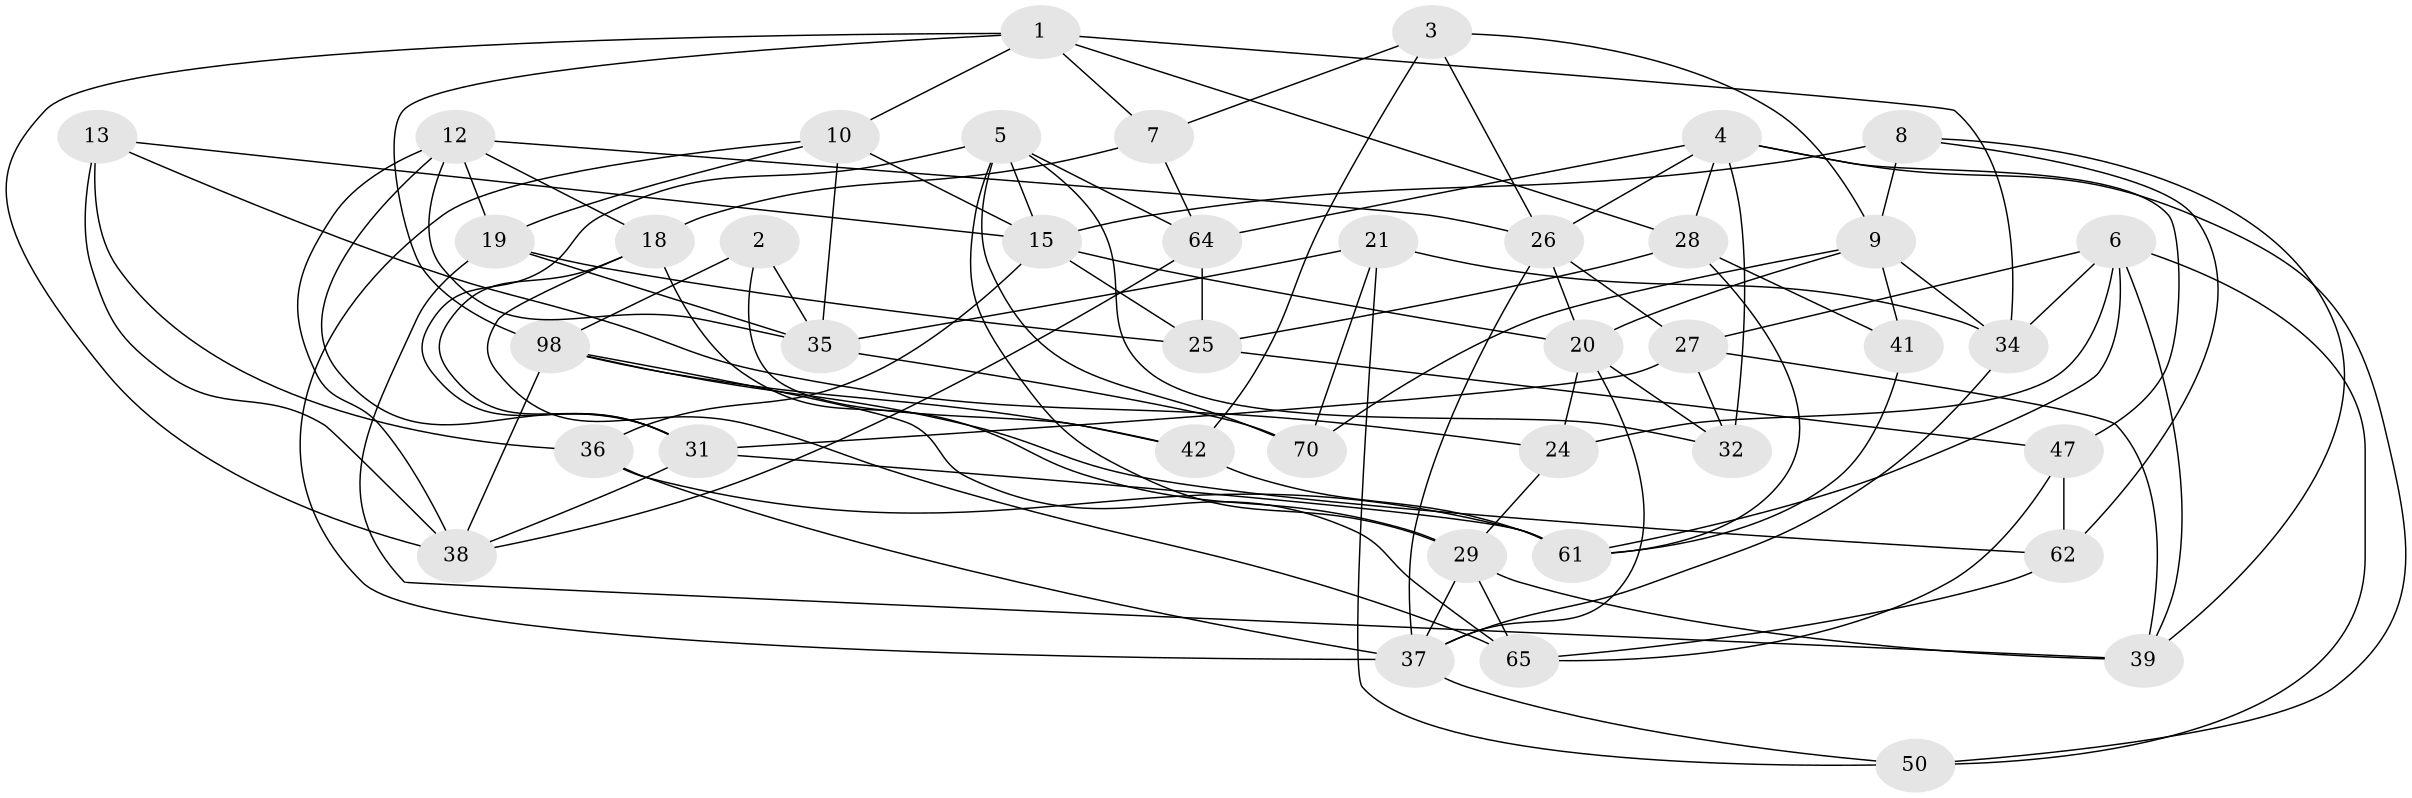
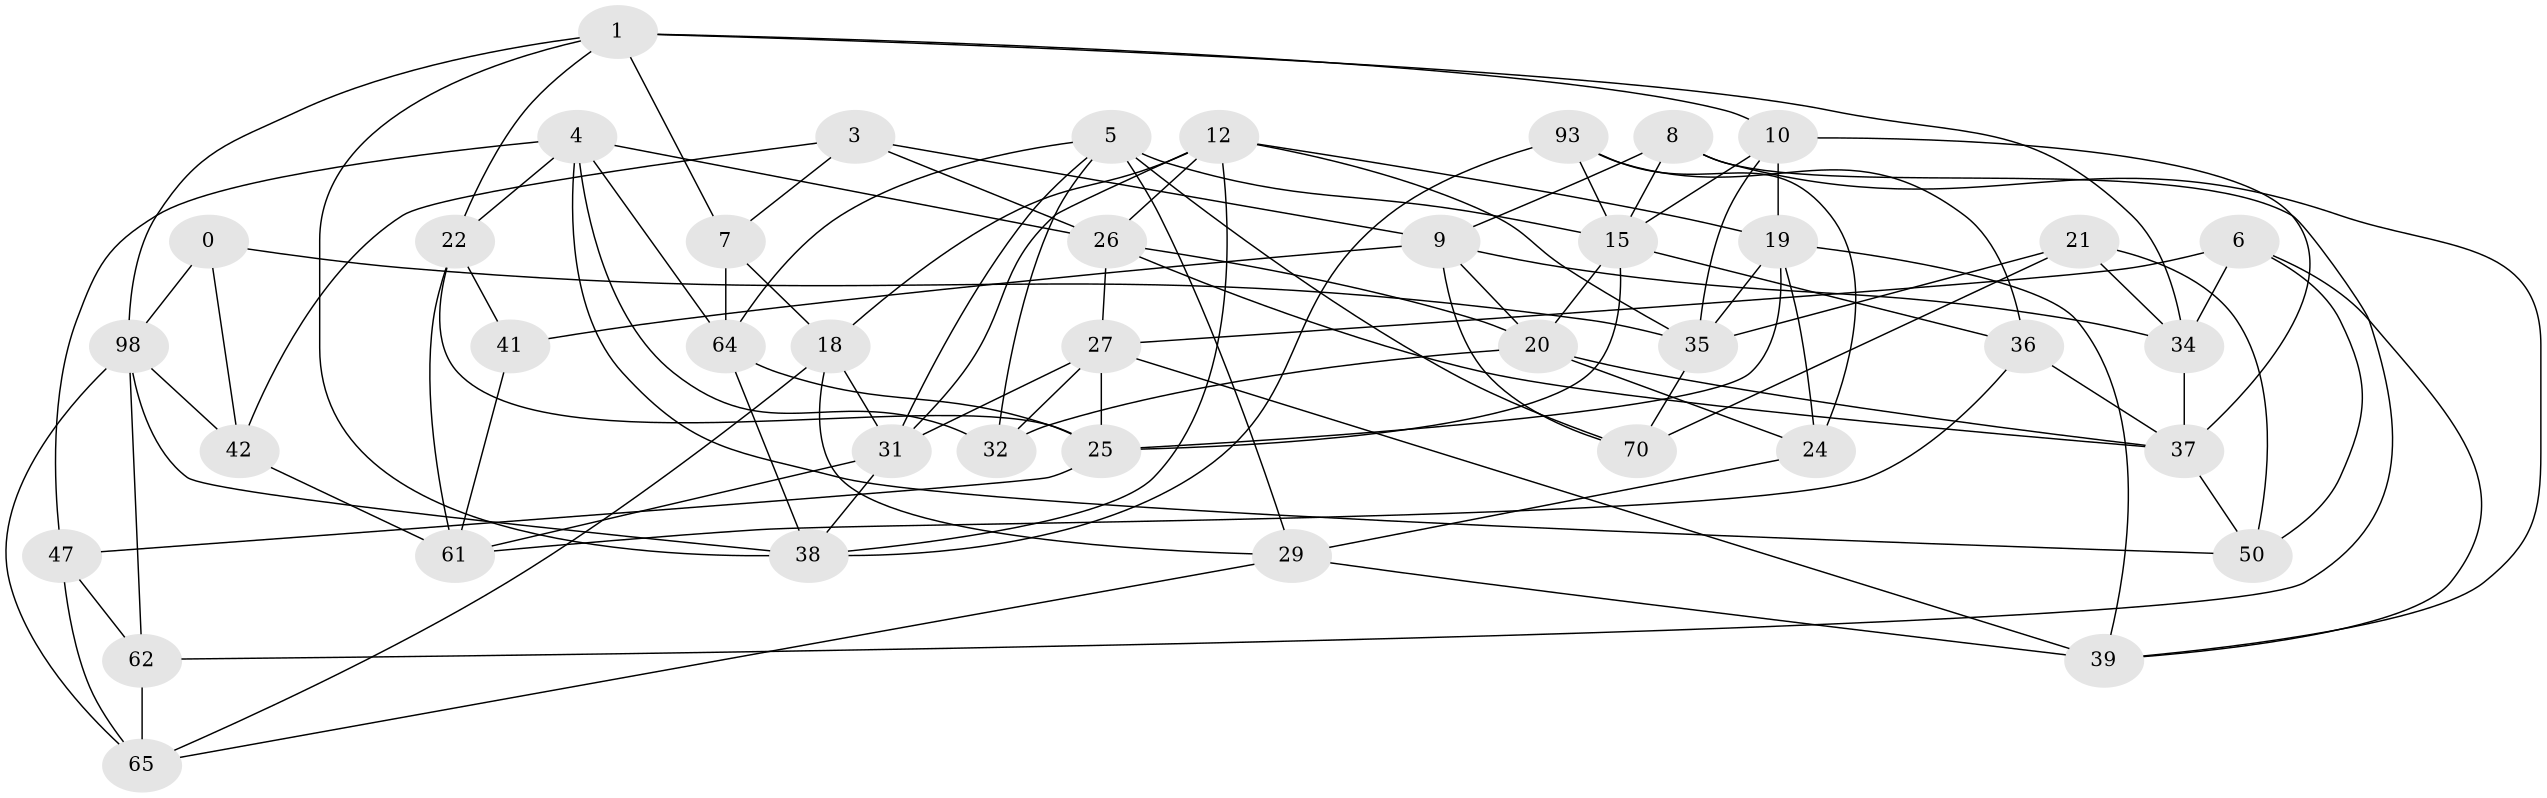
node "13": label "13" -> "93"
node "2": label "2" -> "0"
node "28": label "28" -> "22"
edge "27" -- "25": added
edge "6" -- "24": now "19" -- "24"
edge "6" -- "61": removed
edge "29" -- "37": removed
